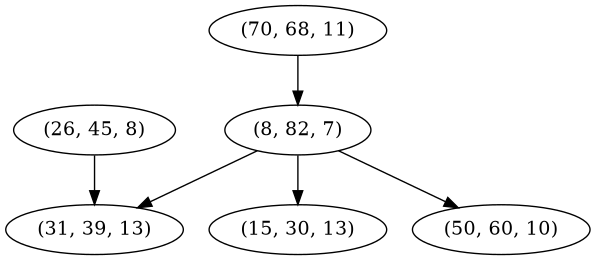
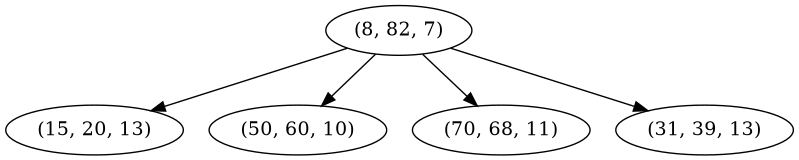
edge "(70, 68, 11)" -> "(8, 82, 7)": reversed
node "(26, 45, 8)": removed
node "(15, 30, 13)": label "(15, 30, 13)" -> "(15, 20, 13)"
